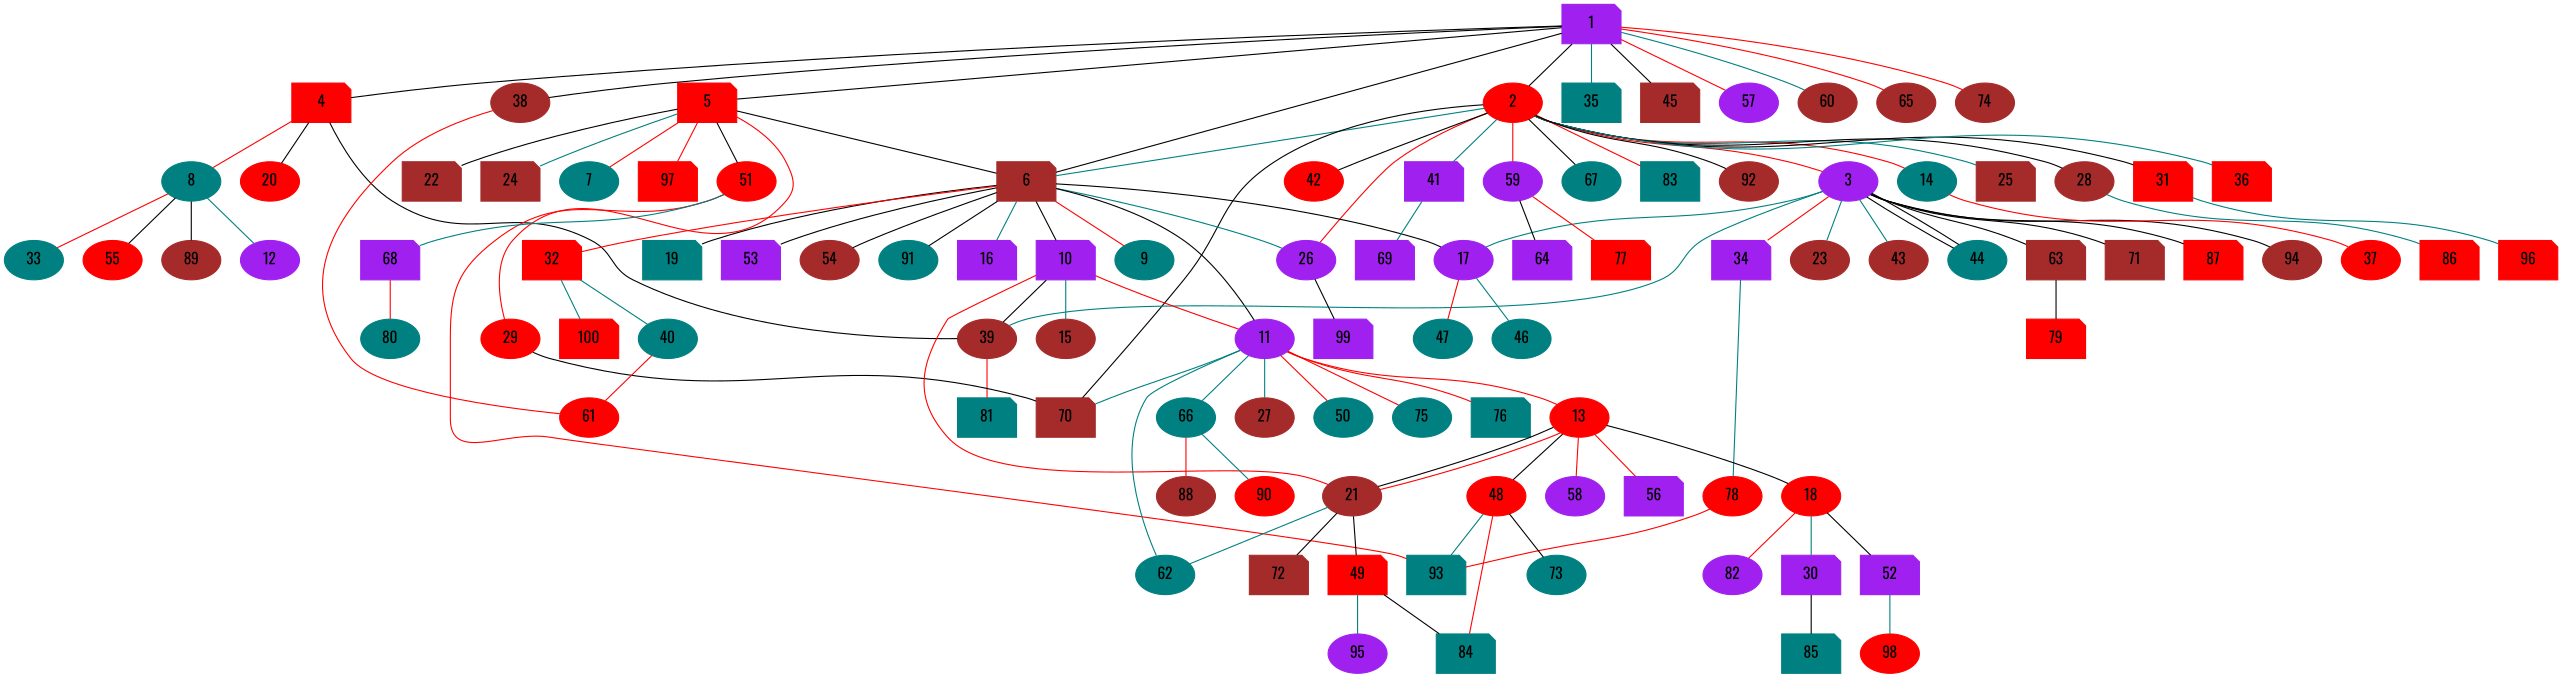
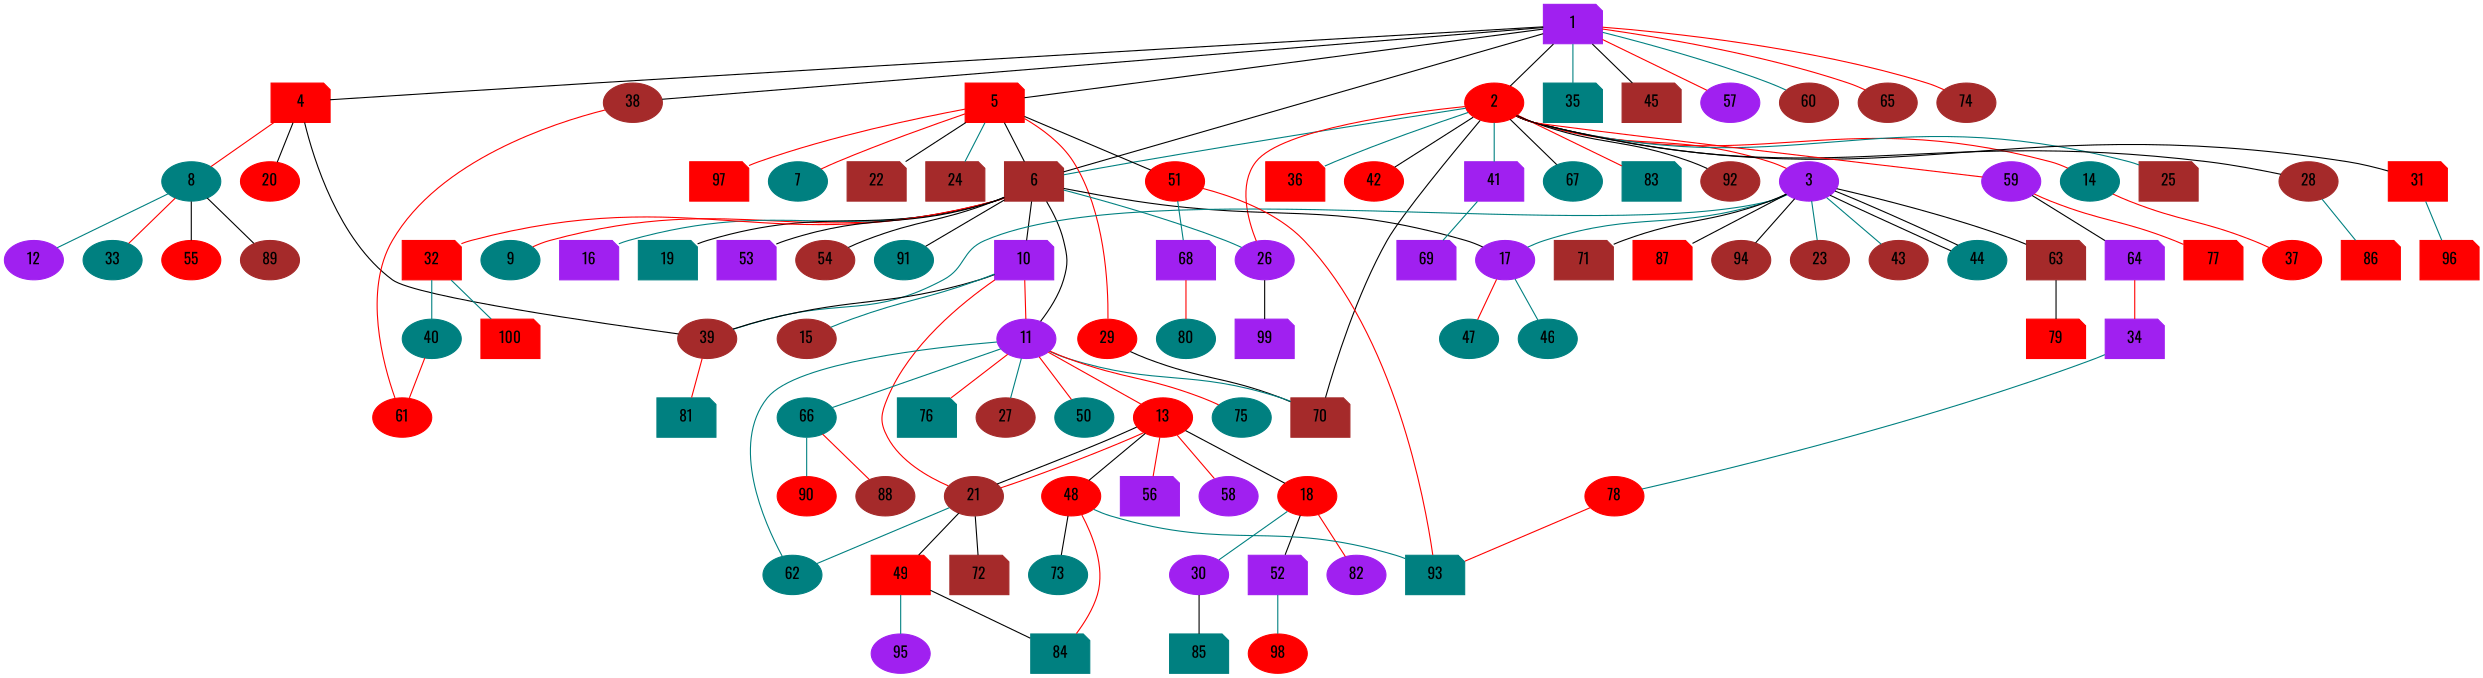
edge "3" -- "34": now "64" -- "34"
node "30": shape note -> ellipse
